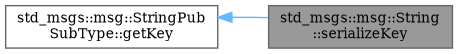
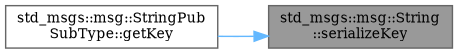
edge "std_msgs::msg::String ::serializeKey" -> "std_msgs::msg::StringPub SubType::getKey": reversed
